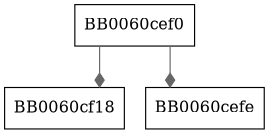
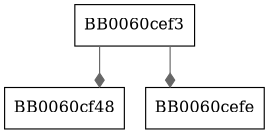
node "BB0060cef0": label "BB0060cef0" -> "BB0060cef3"
node "BB0060cf18": label "BB0060cf18" -> "BB0060cf48"
